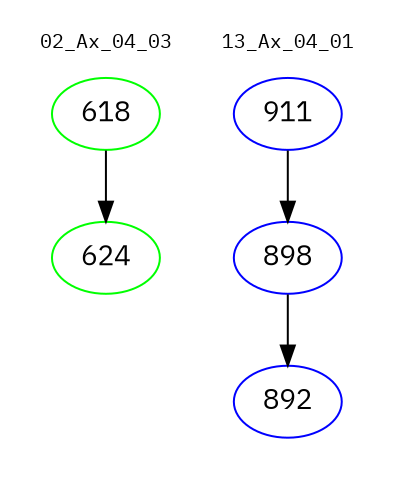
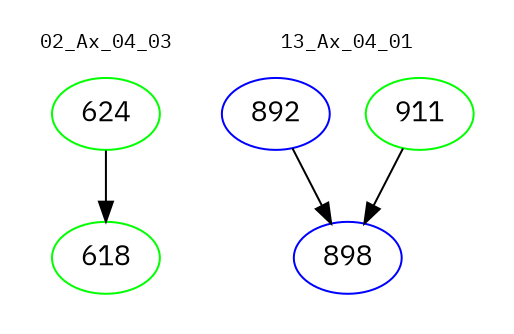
node "911": color blue -> green
edge "618" -> "624": reversed
edge "898" -> "892": reversed
